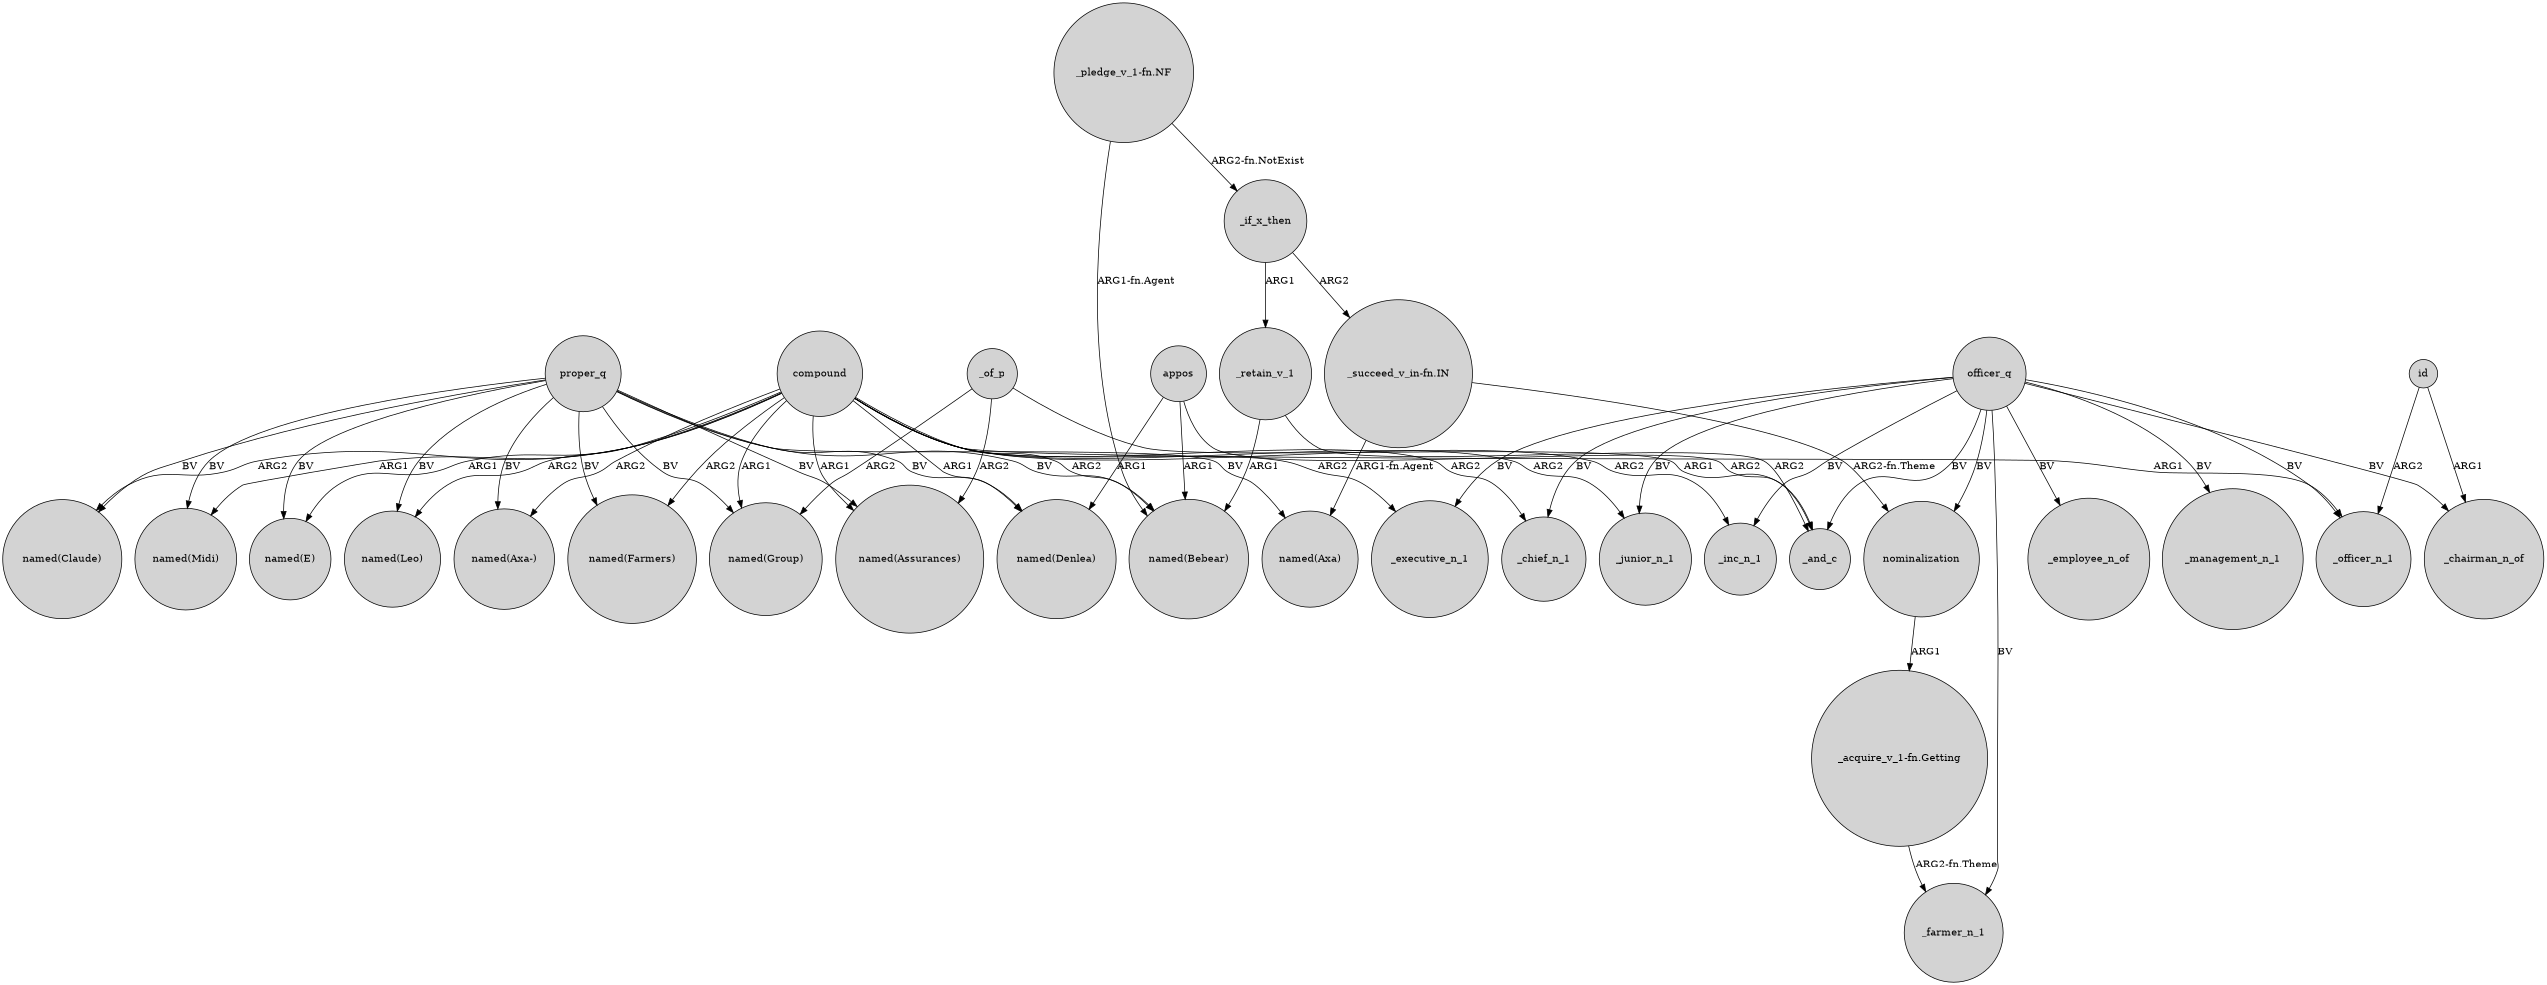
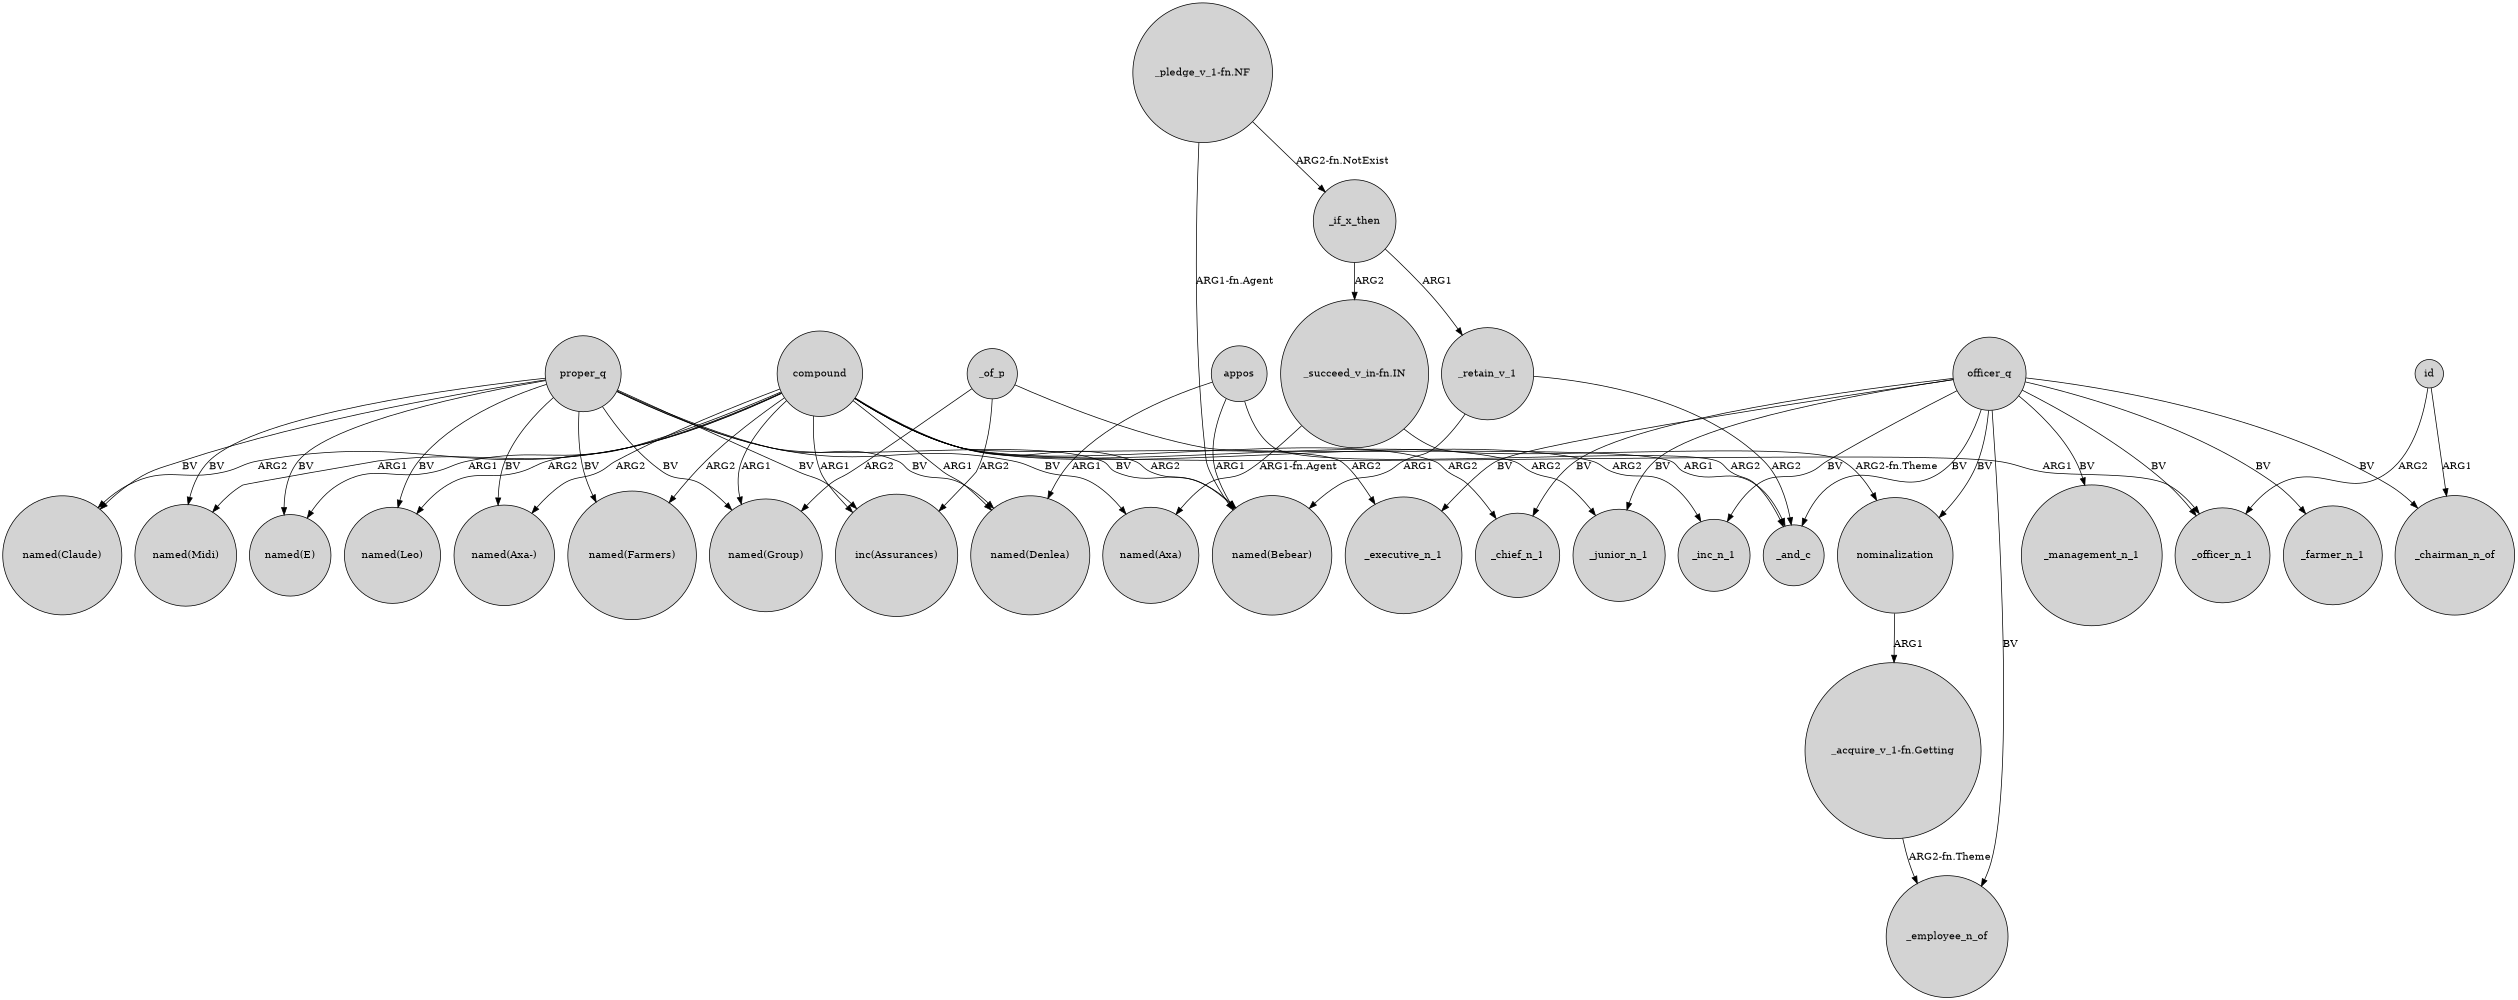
node "named(Assurances)": label "named(Assurances)" -> "inc(Assurances)"
edge "_acquire_v_1-fn.Getting" -> "_farmer_n_1": now "_acquire_v_1-fn.Getting" -> "_employee_n_of"
